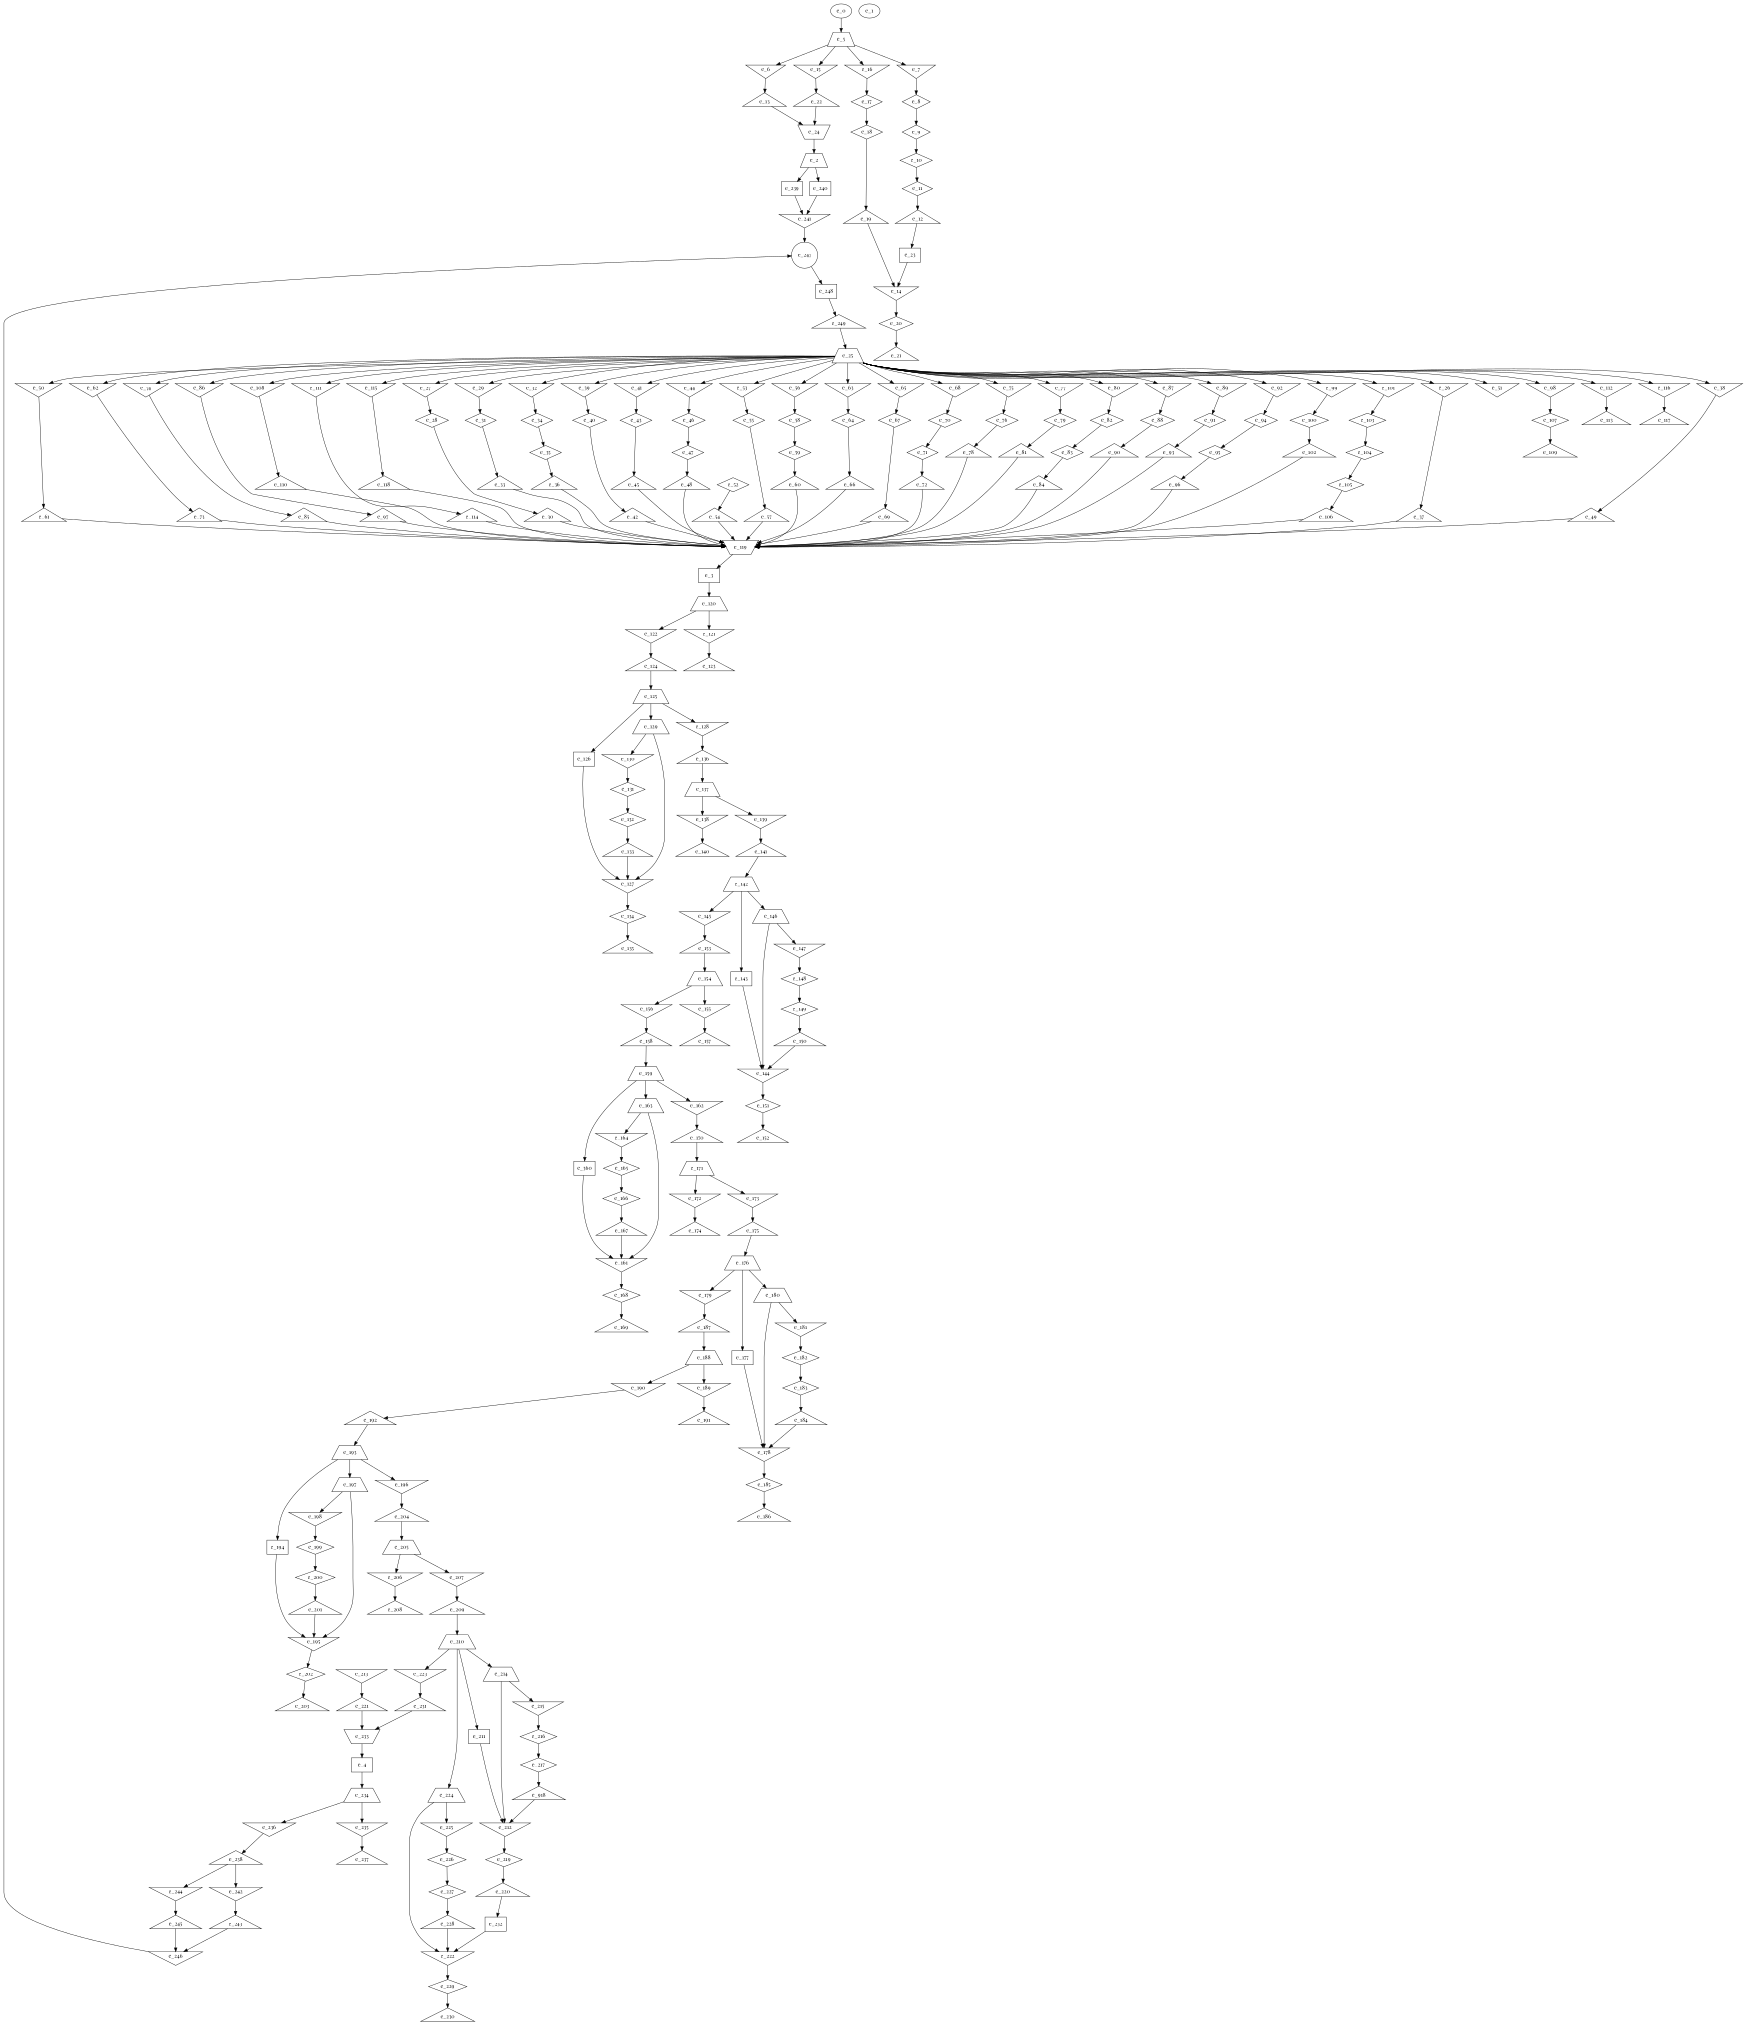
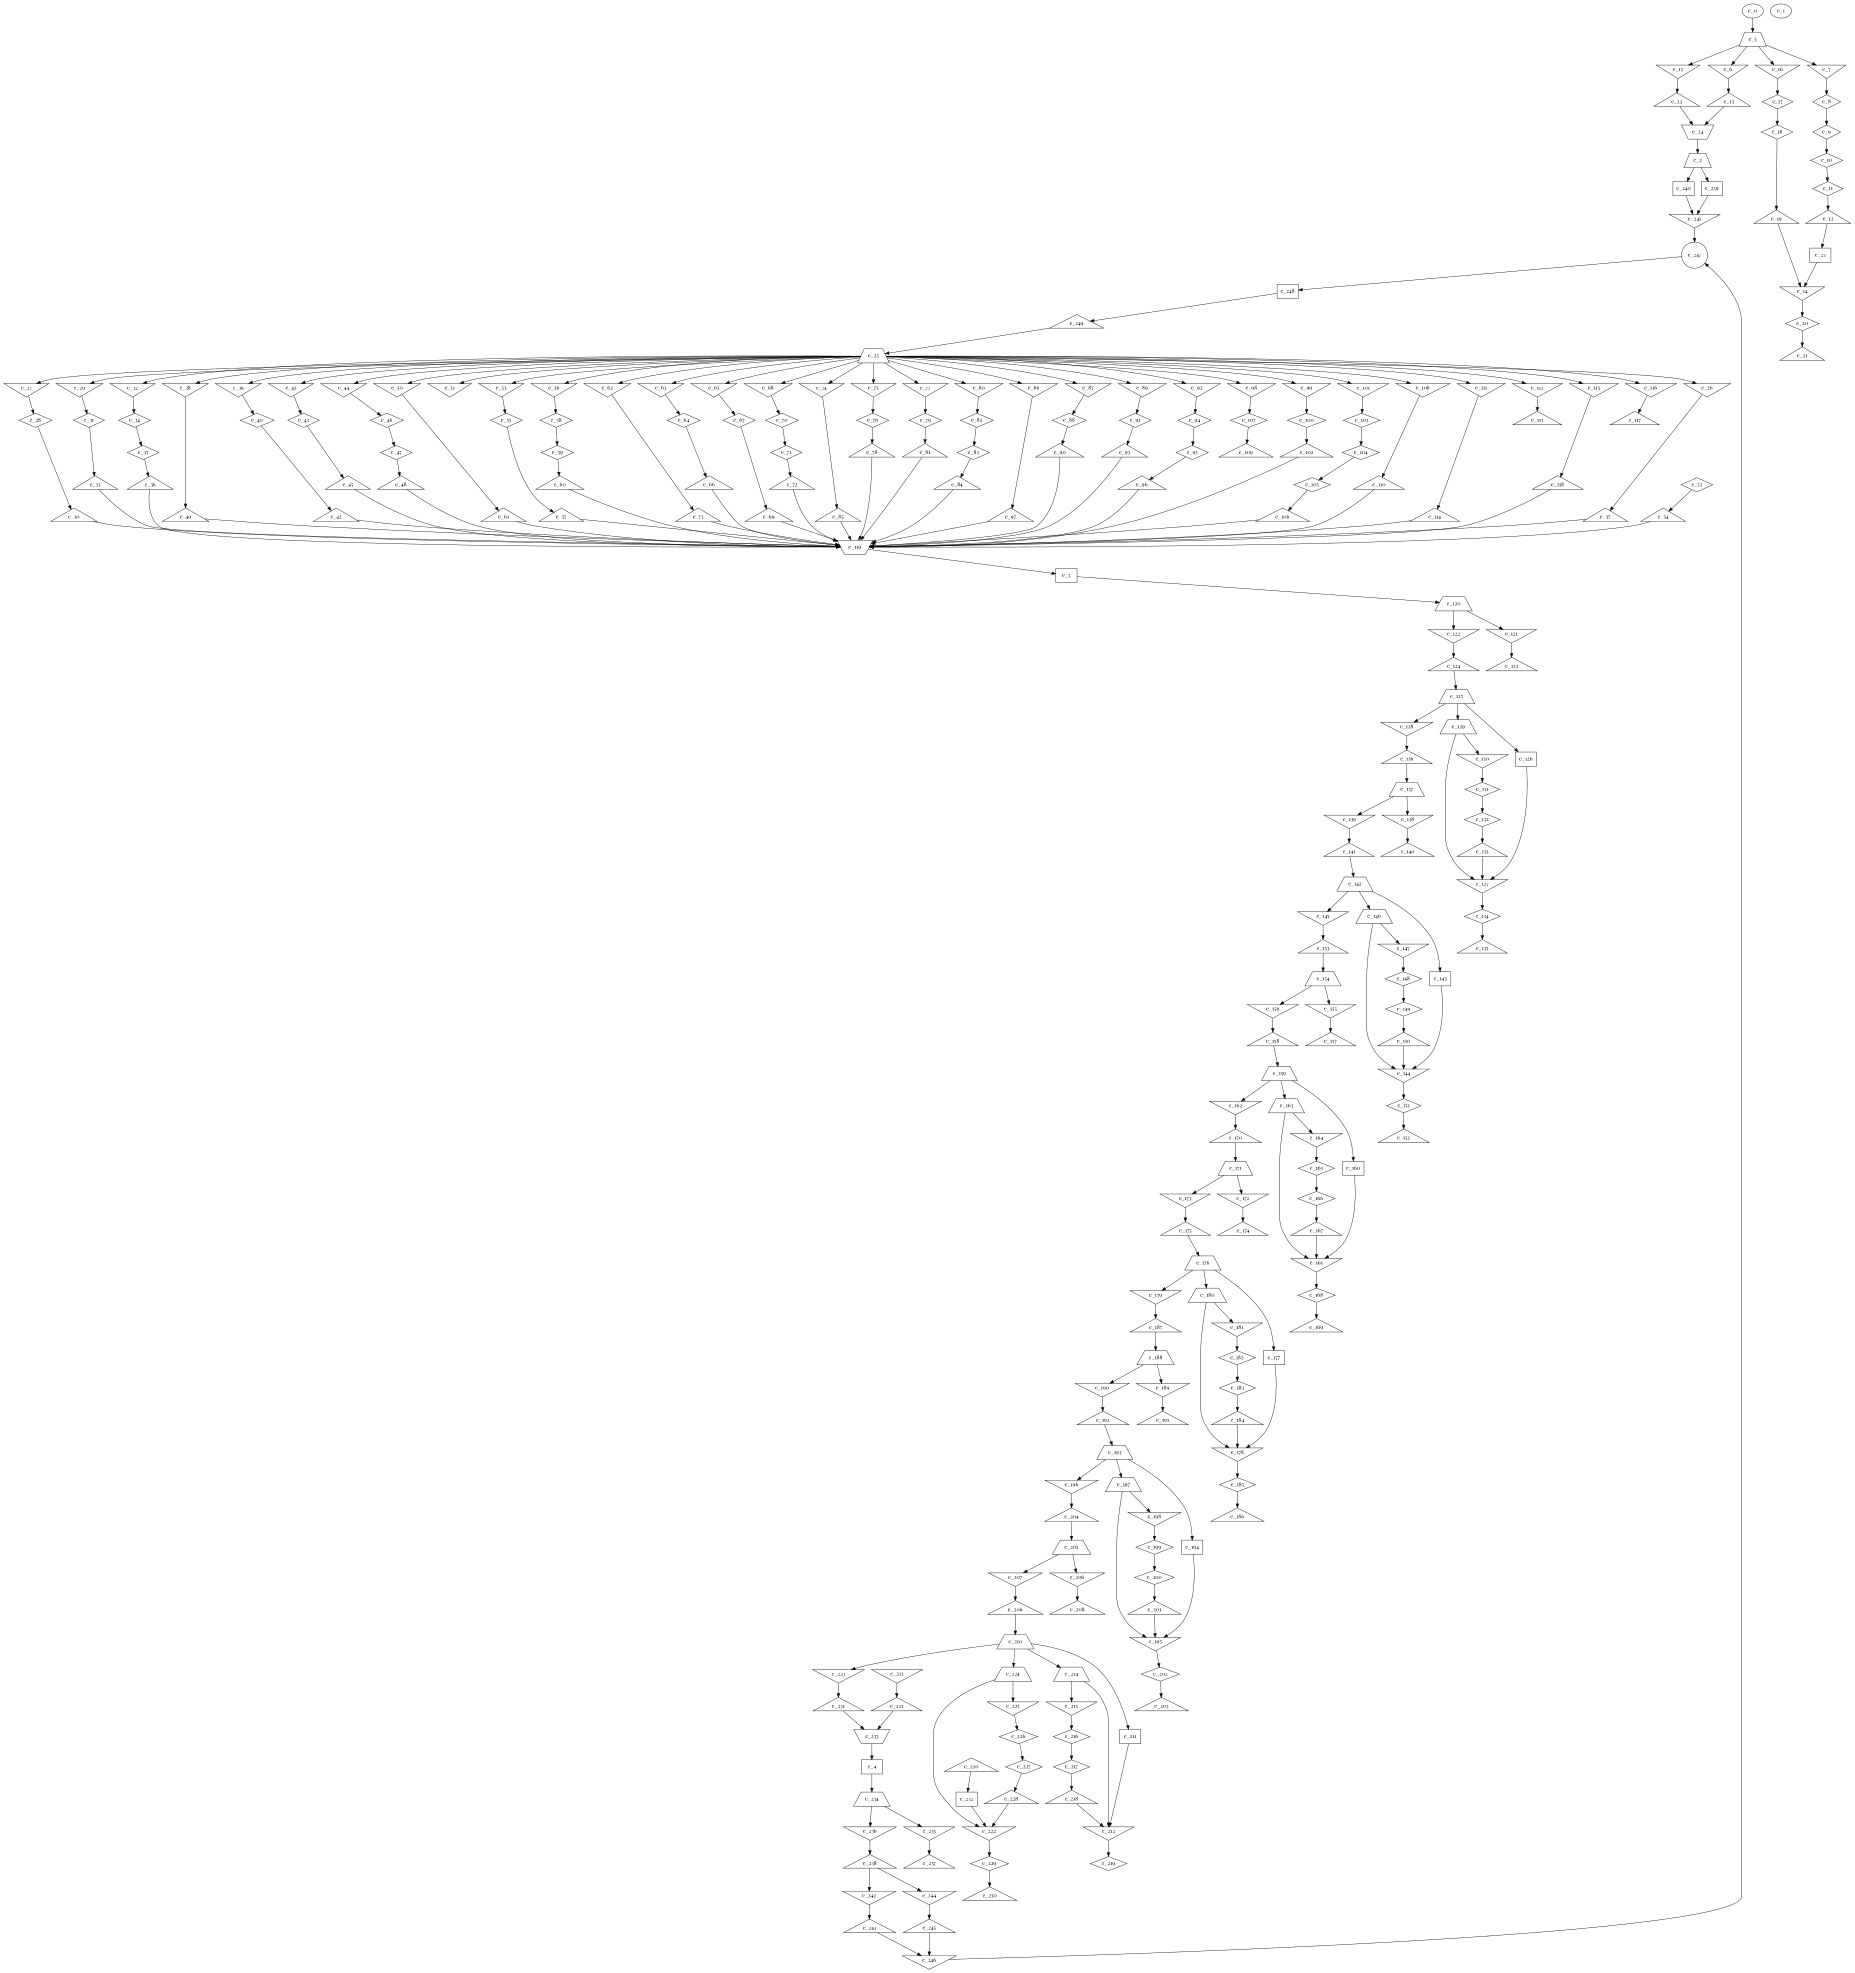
node "e_360": label "e_360" -> "e_160"
node "e_918": label "e_918" -> "e_218"
edge "e_219" -> "e_220": removed
